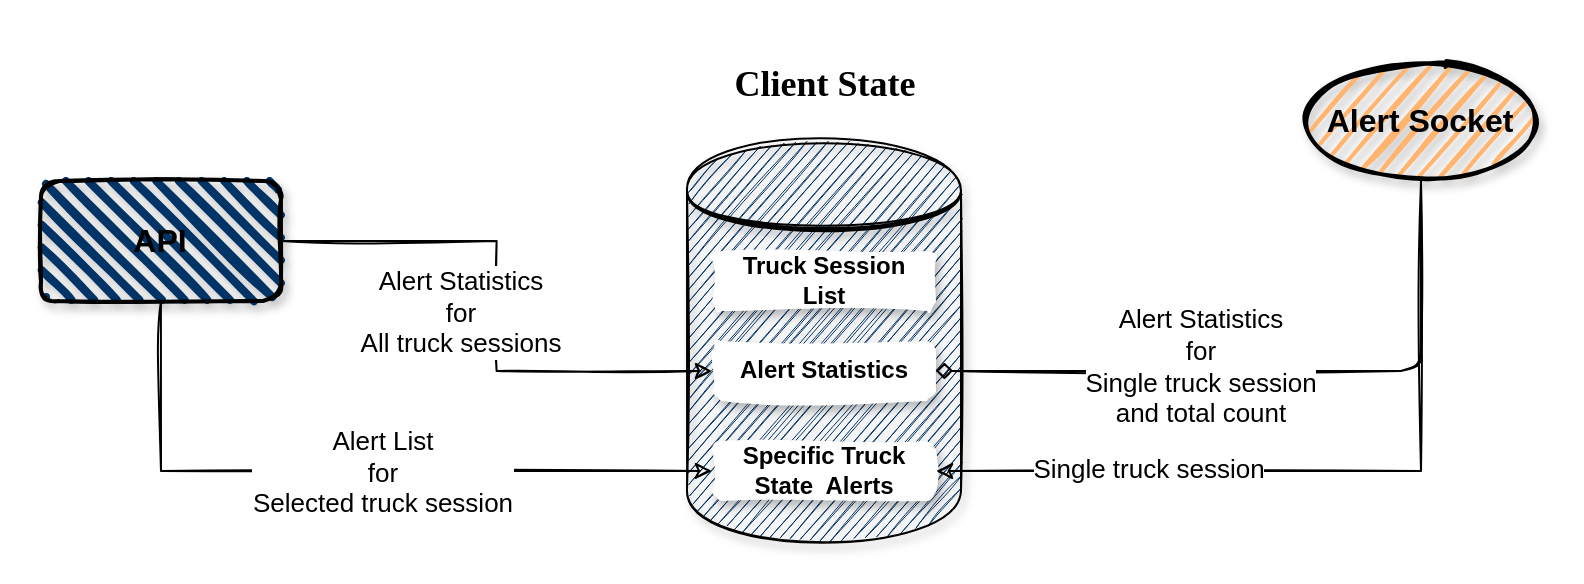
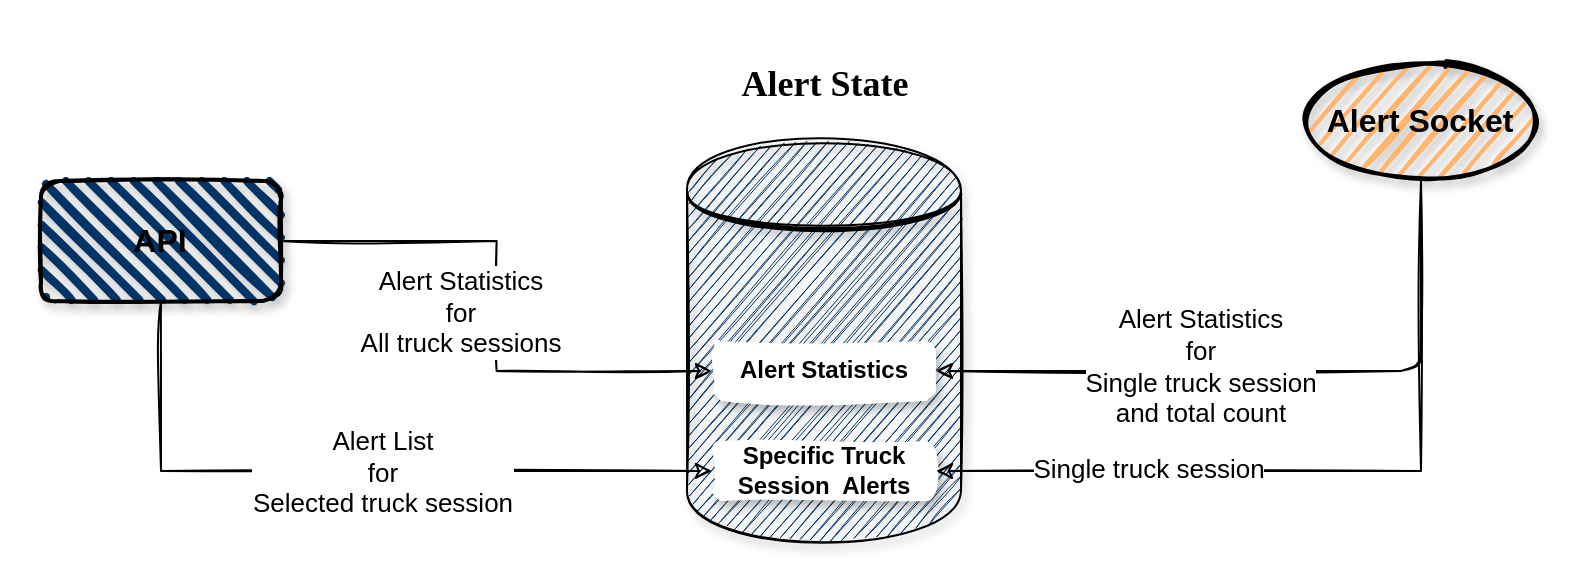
node "Client State": label "Client State" -> "Alert State"
node "Truck Session List": removed
edge "Alert Socket" -> "Alert Statistics": arrowhead diamond -> classic
node "Specific Truck State Alerts": label "Specific Truck State Alerts" -> "Specific Truck Session Alerts"
